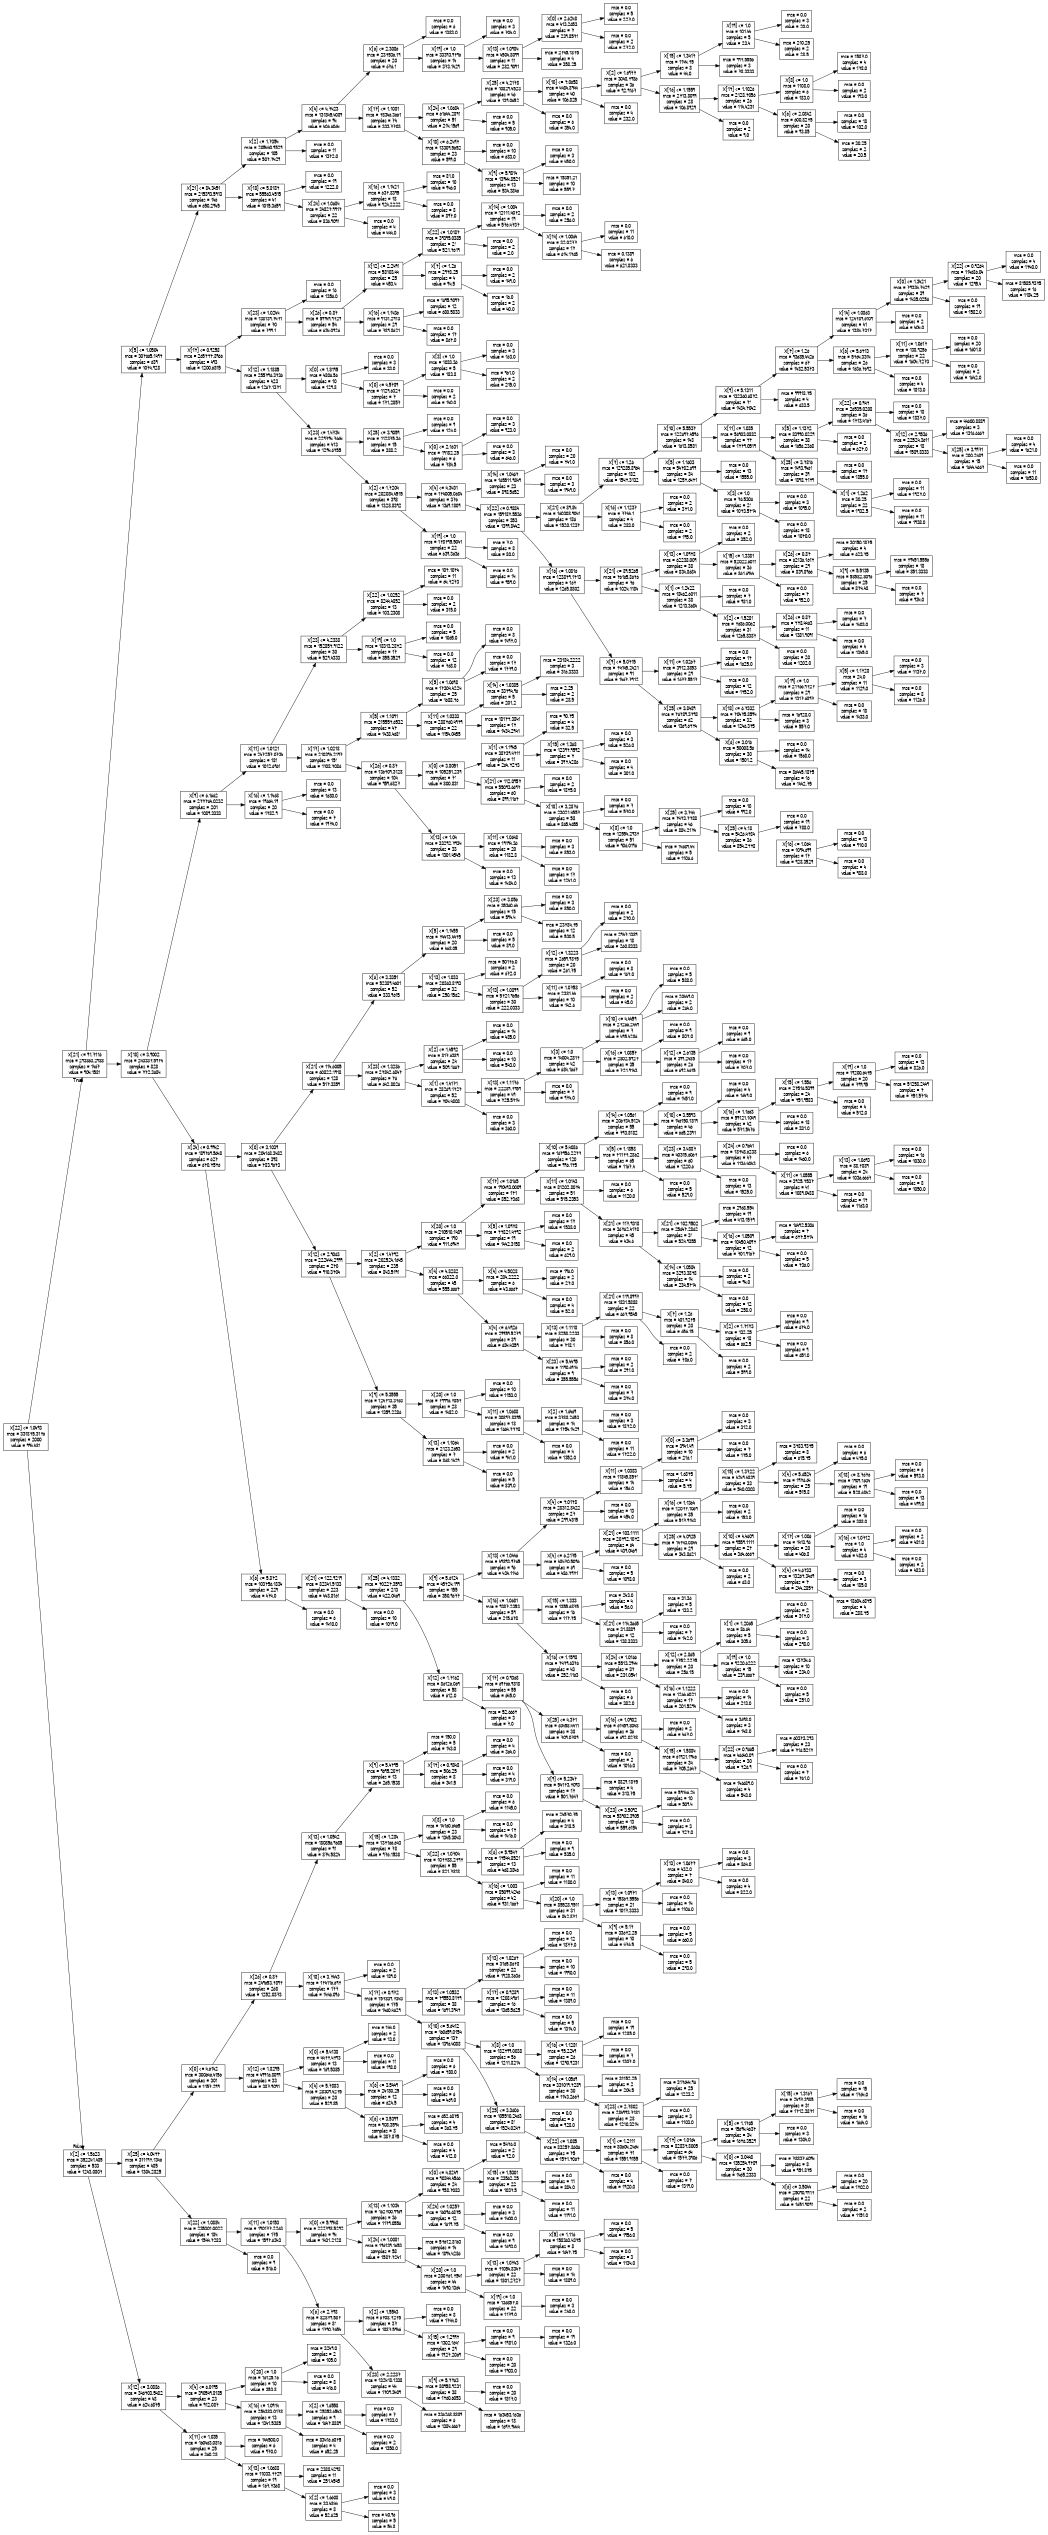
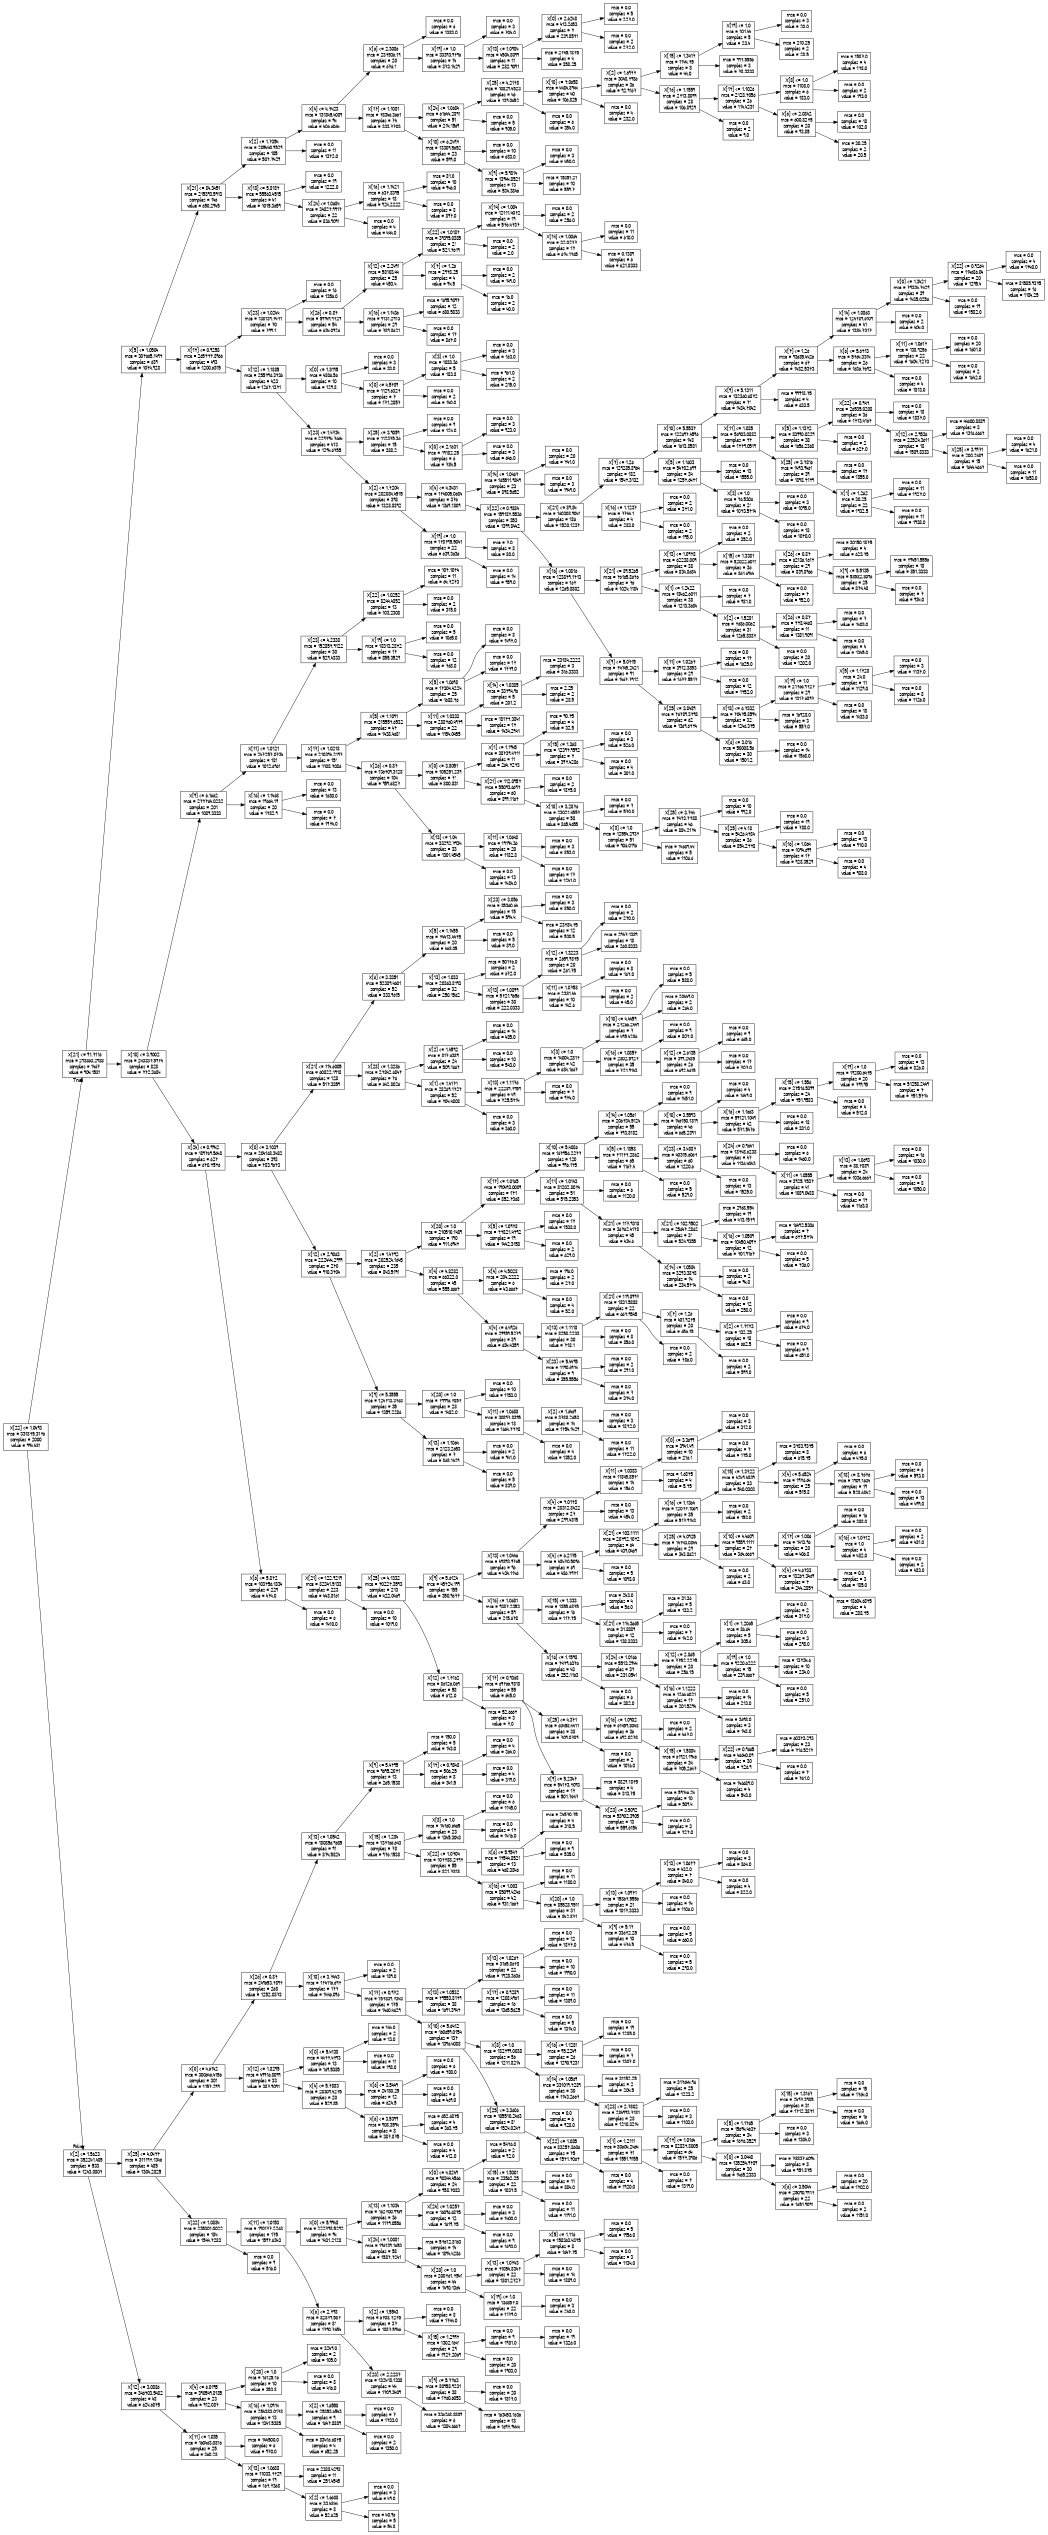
node "mse = 86445.1875 samples = 16 value = 1442.75": removed
edge "X[25] <= 4.18 mse = 5426.4784 samples = 36 value = 854.2778" -> "X[16] <= 1.064 mse = 1094.699 samples = 17 value = 928.3529": added
